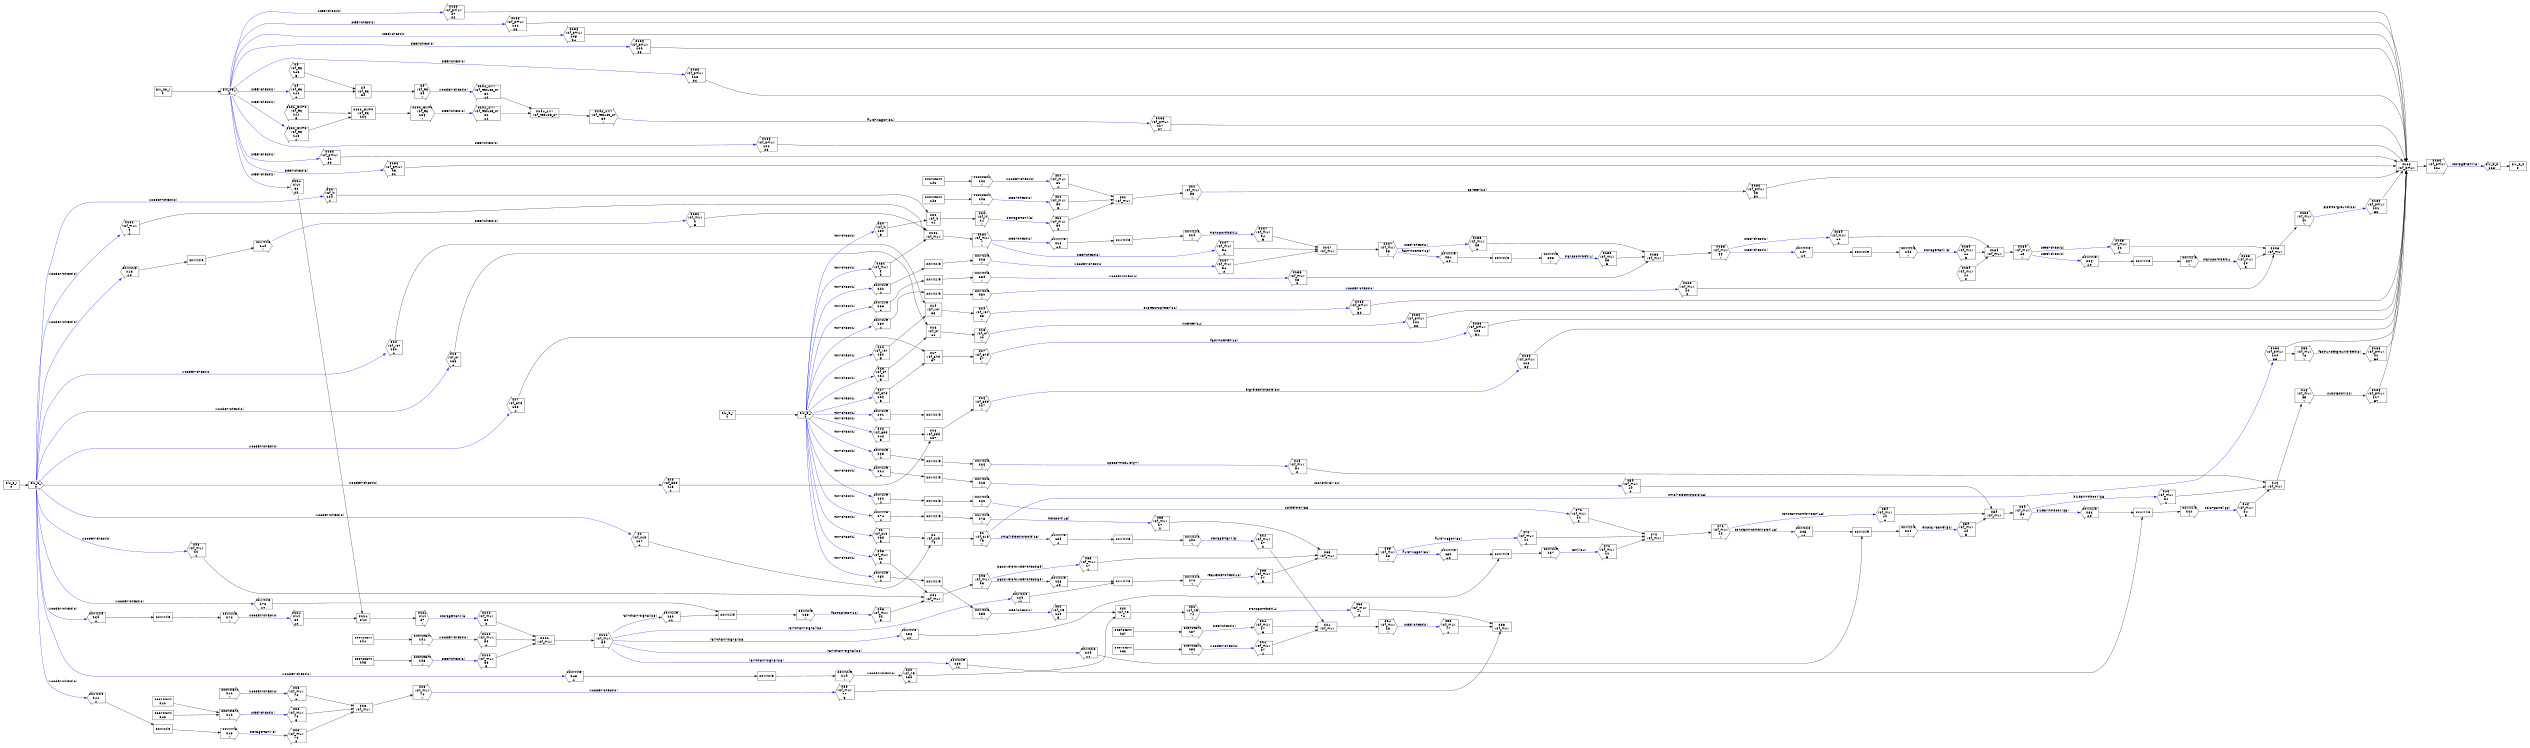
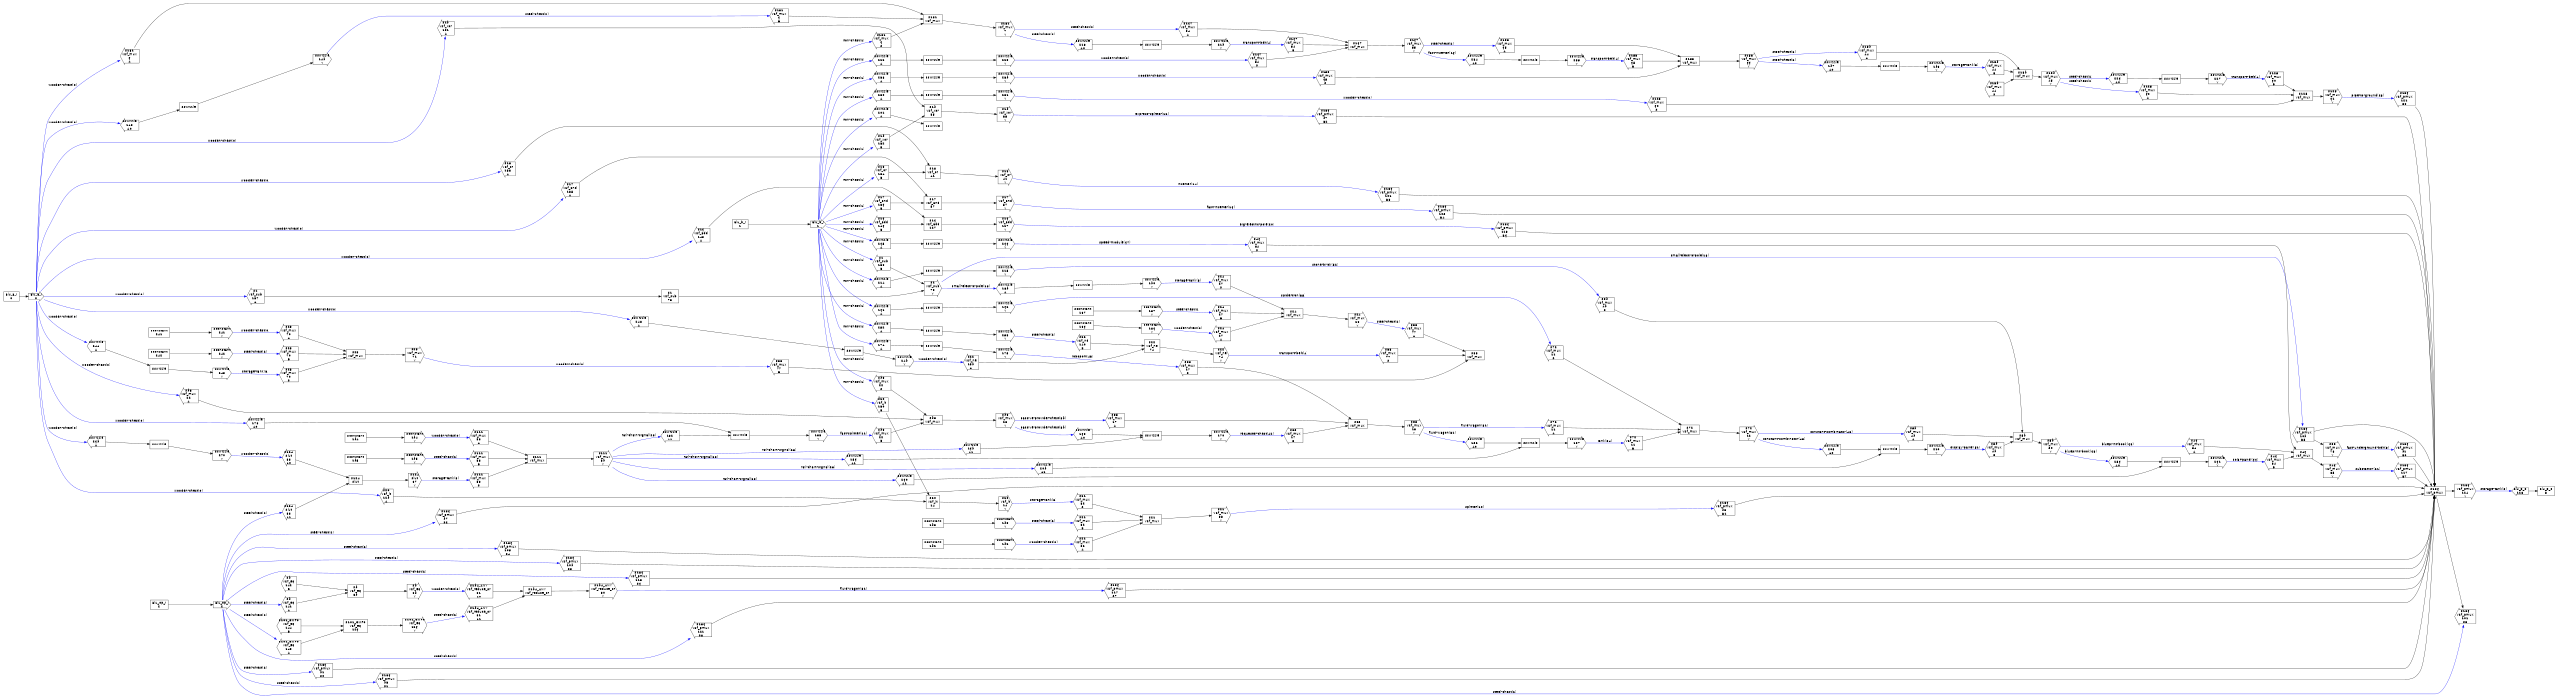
edge "$186 v2f_pmux 101 S3" -> "$186 v2f_pmux": reversed
edge "$1 v2f_sub 138 B" -> "$1 v2f_sub 73": now "$1 v2f_sub 138 B" -> "$1 v2f_sub 73 Y"
edge "$constant 241" -> "$constant 242 Y": now "$constant 241" -> "$constant 241 Y"
